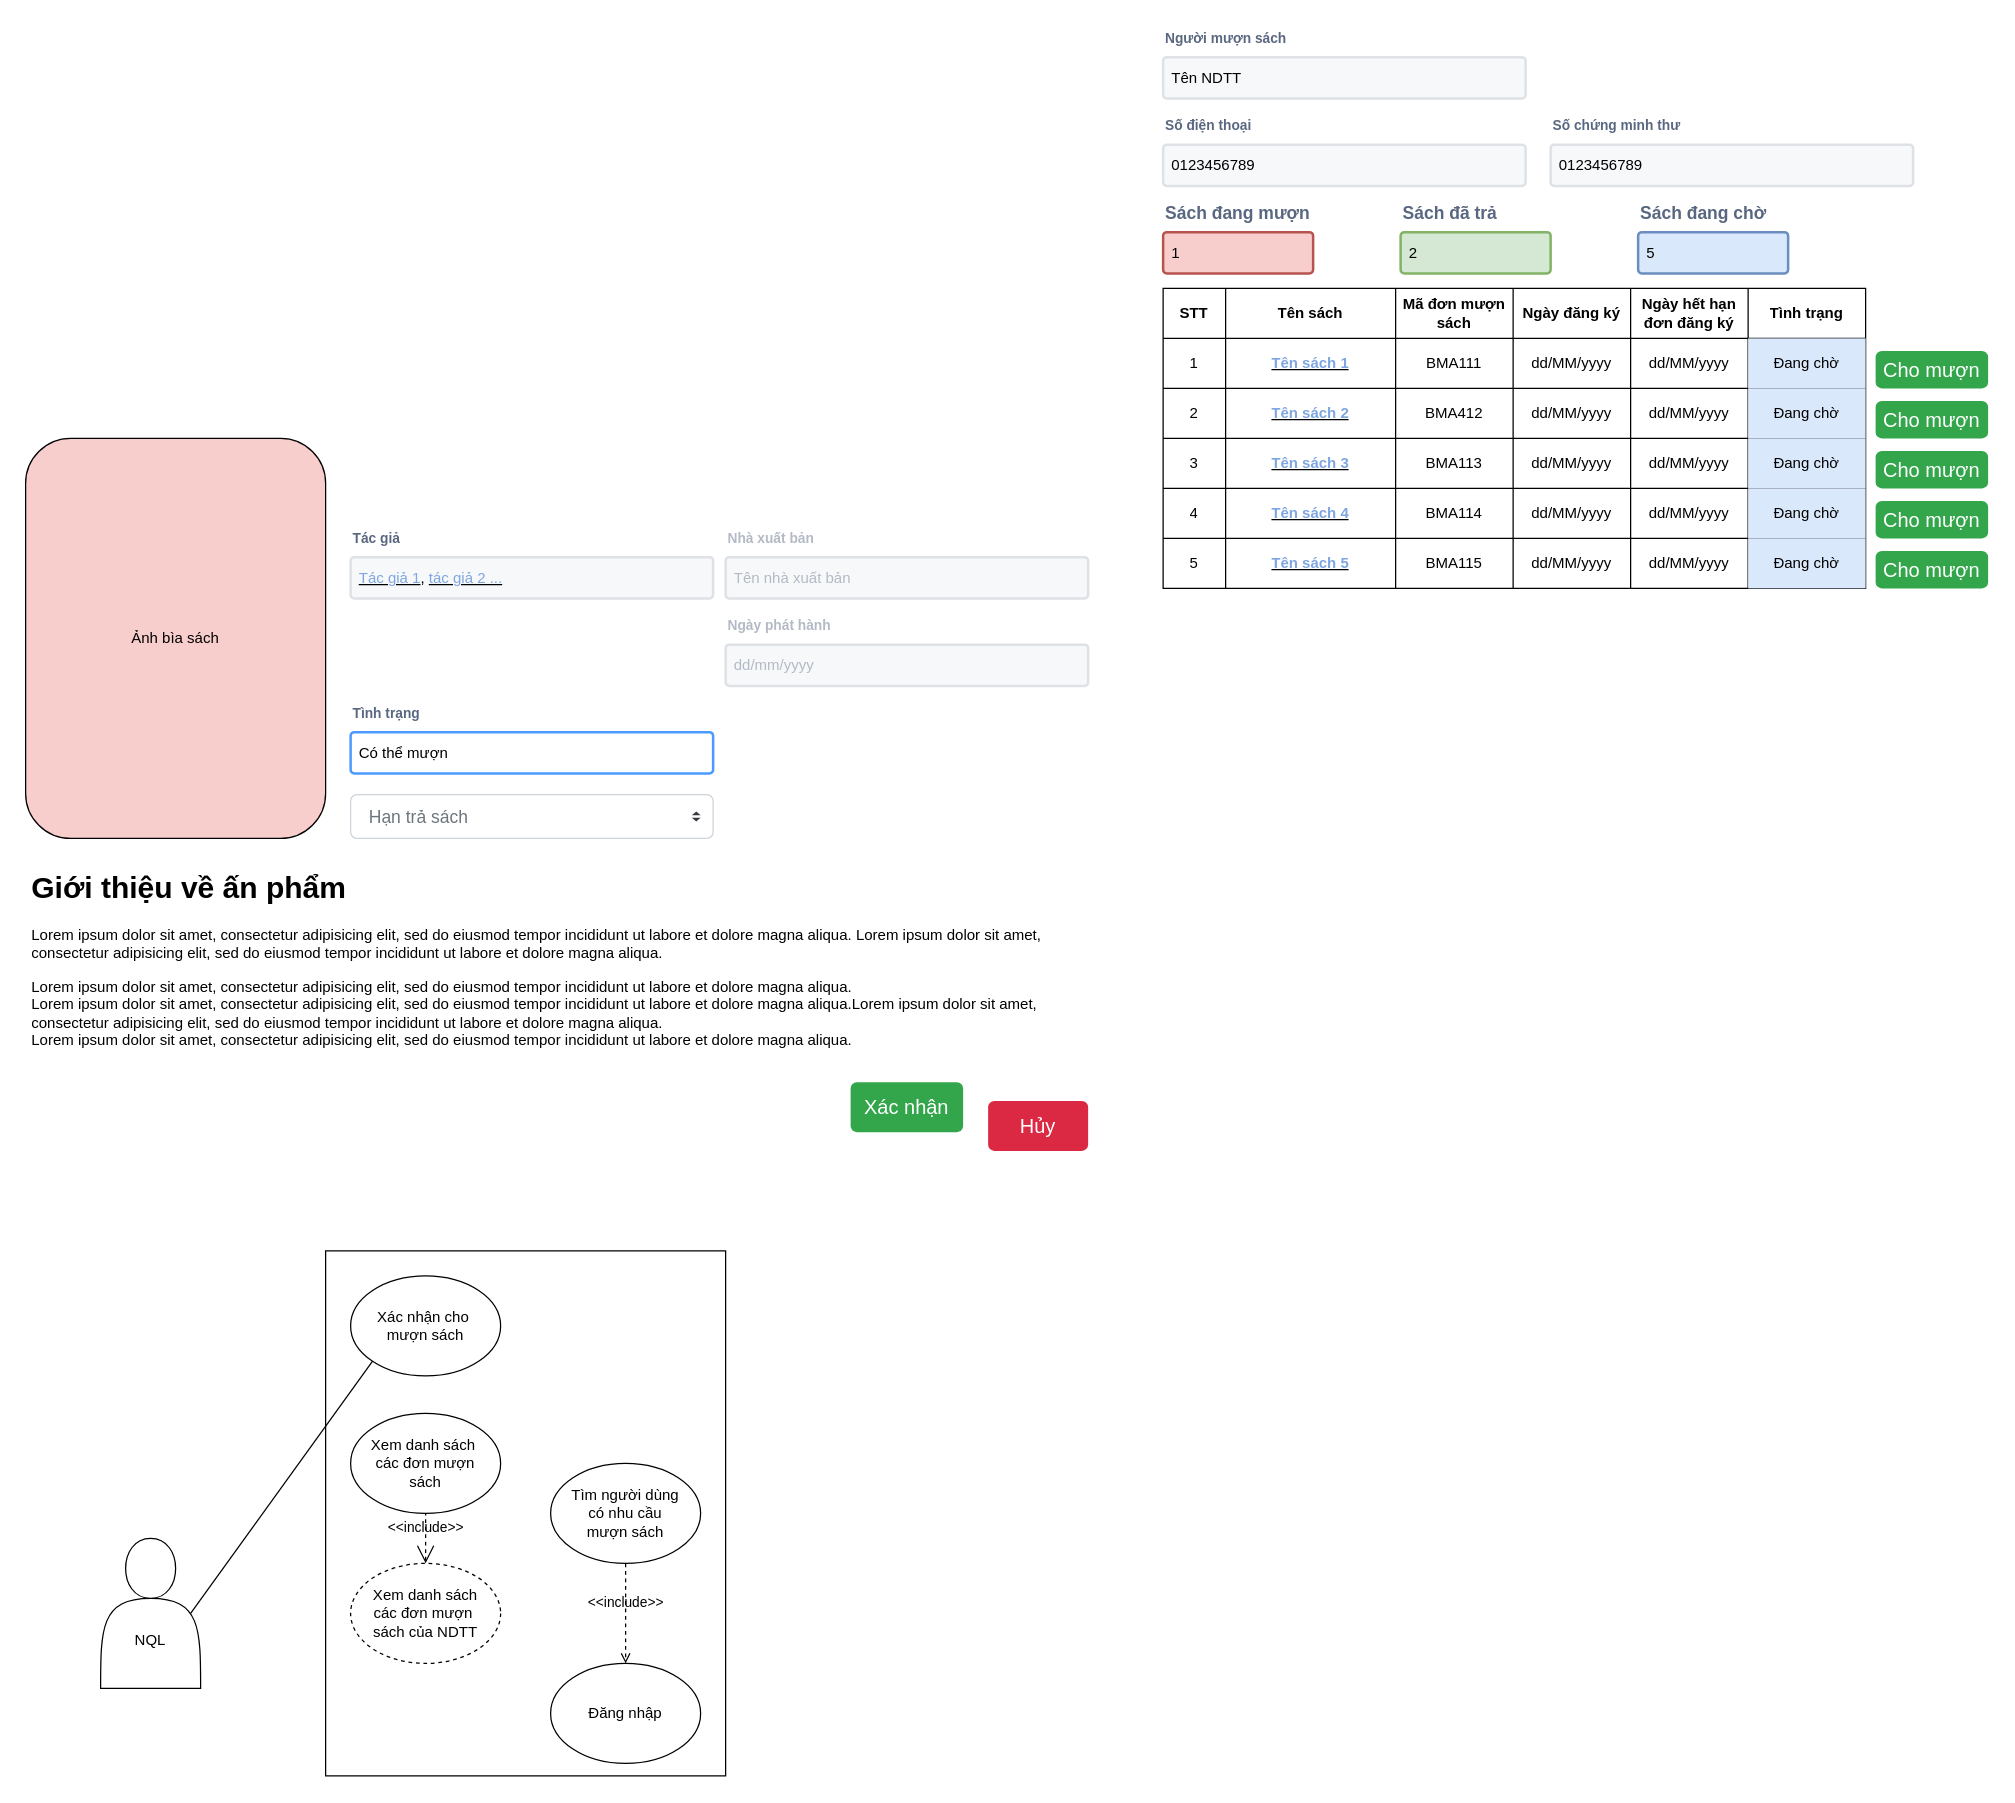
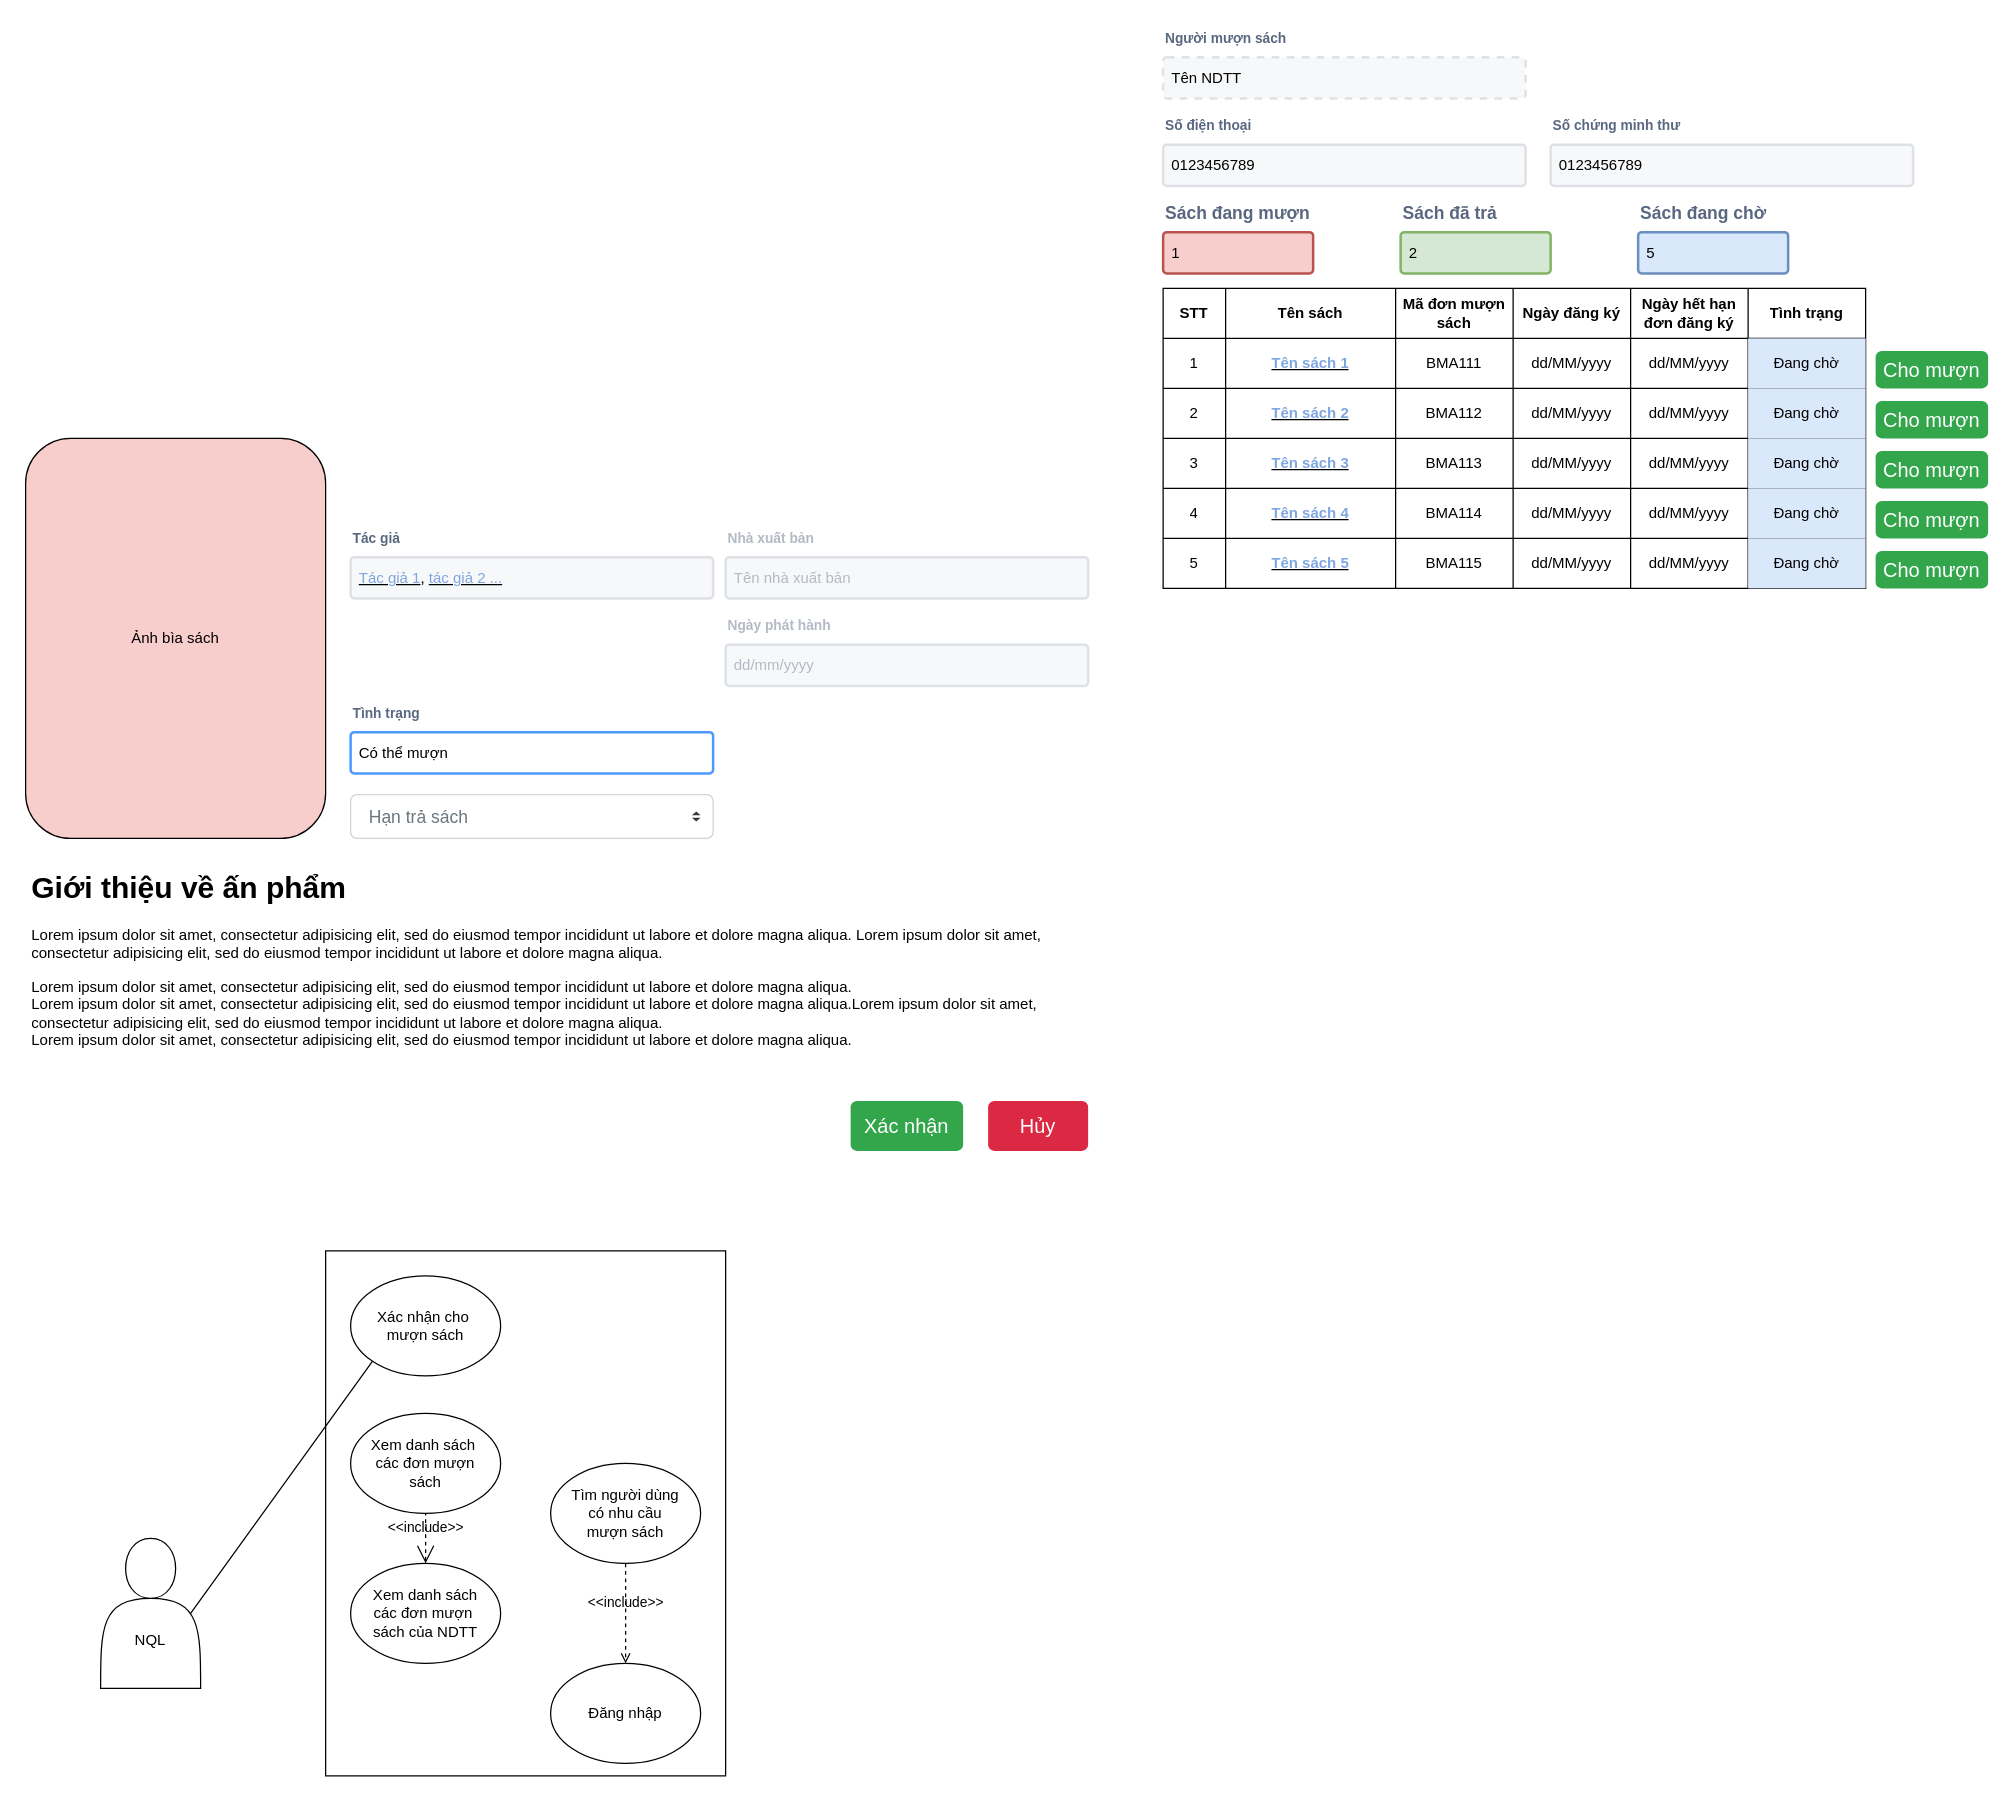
node "Tên NDTT": style solid -> dashed
node "BMA412": label "BMA412" -> "BMA112"
node "Xác nhận": moved (907, 1107) -> (907, 1126)
node "Xem danh sách các đơn mượn sách của NDTT": style dashed -> solid
